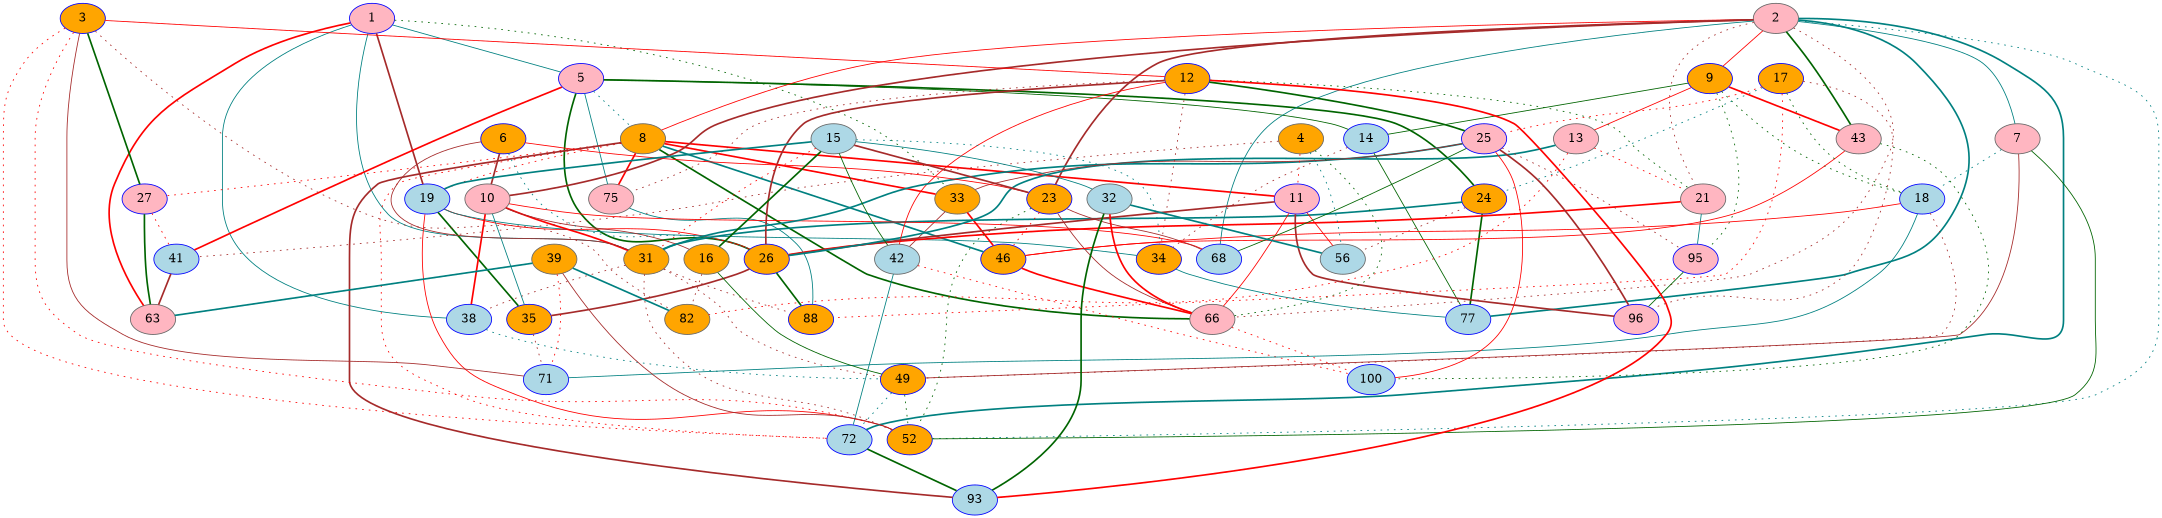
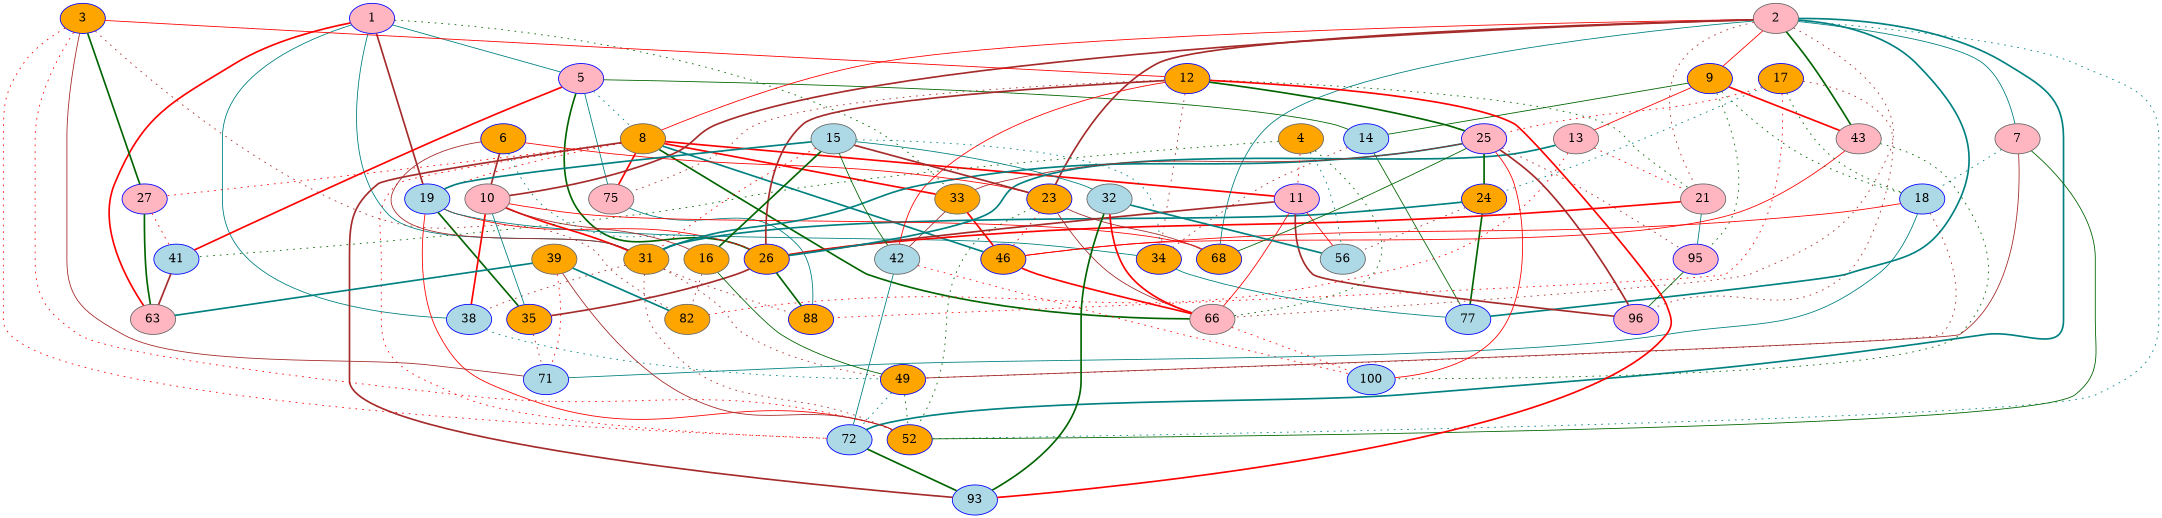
edge "5" -- "24": now "25" -- "24"
edge "4" -- "41": color brown -> darkgreen
node "68": fillcolor lightblue -> orange
